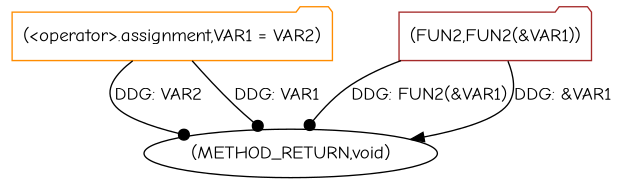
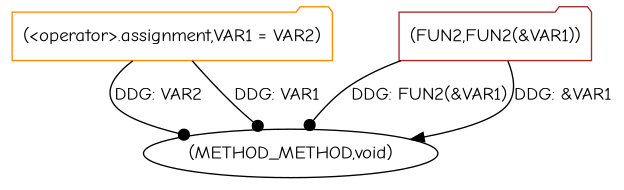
node "(METHOD_RETURN,void)": label "(METHOD_RETURN,void)" -> "(METHOD_METHOD,void)"
